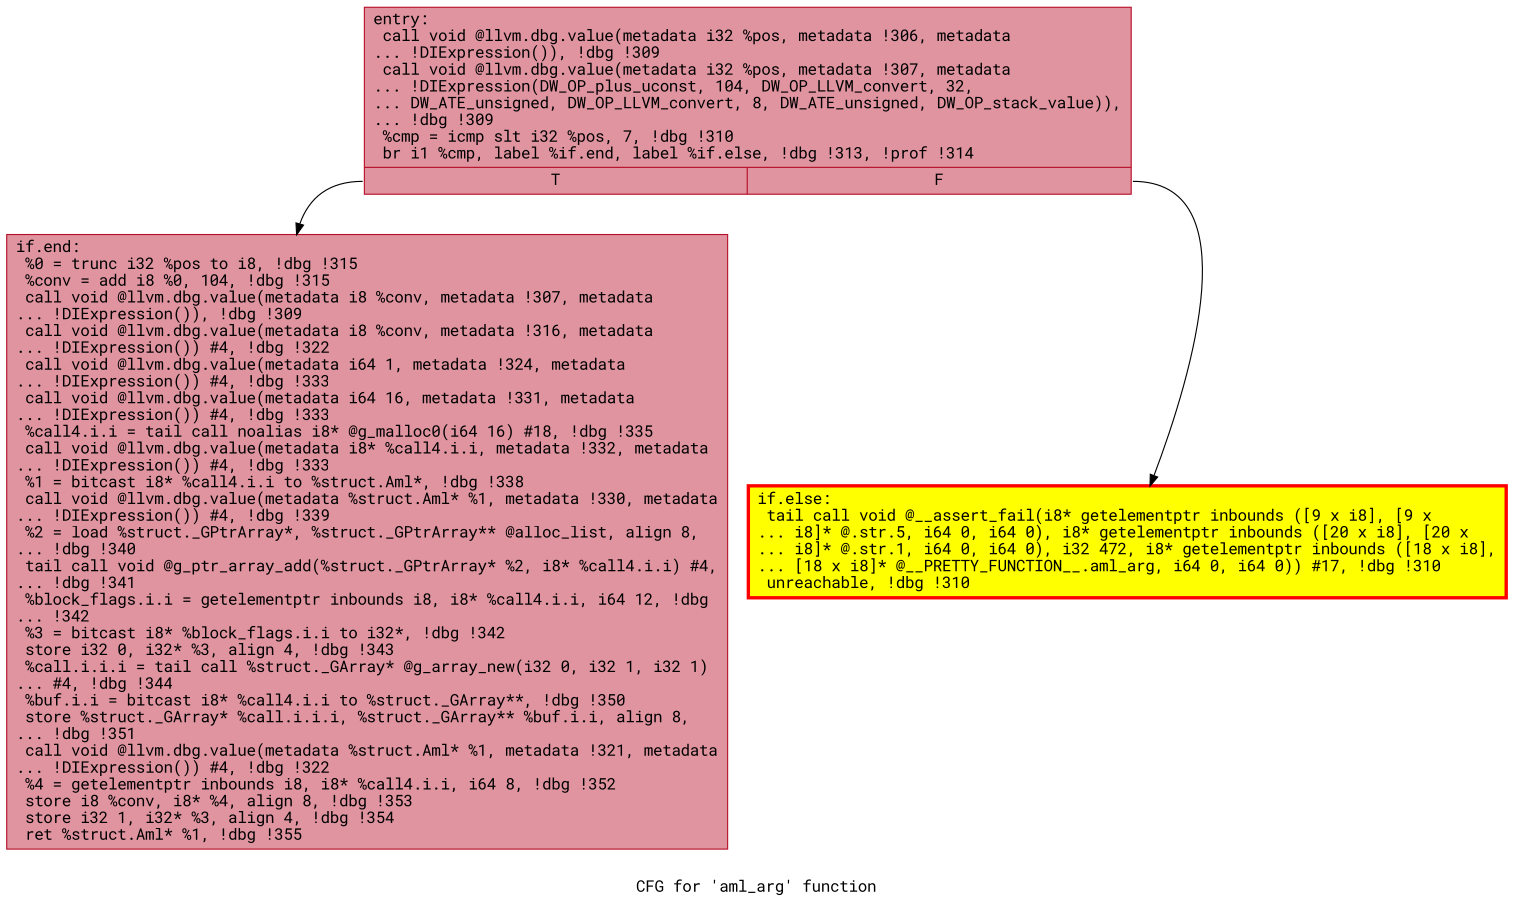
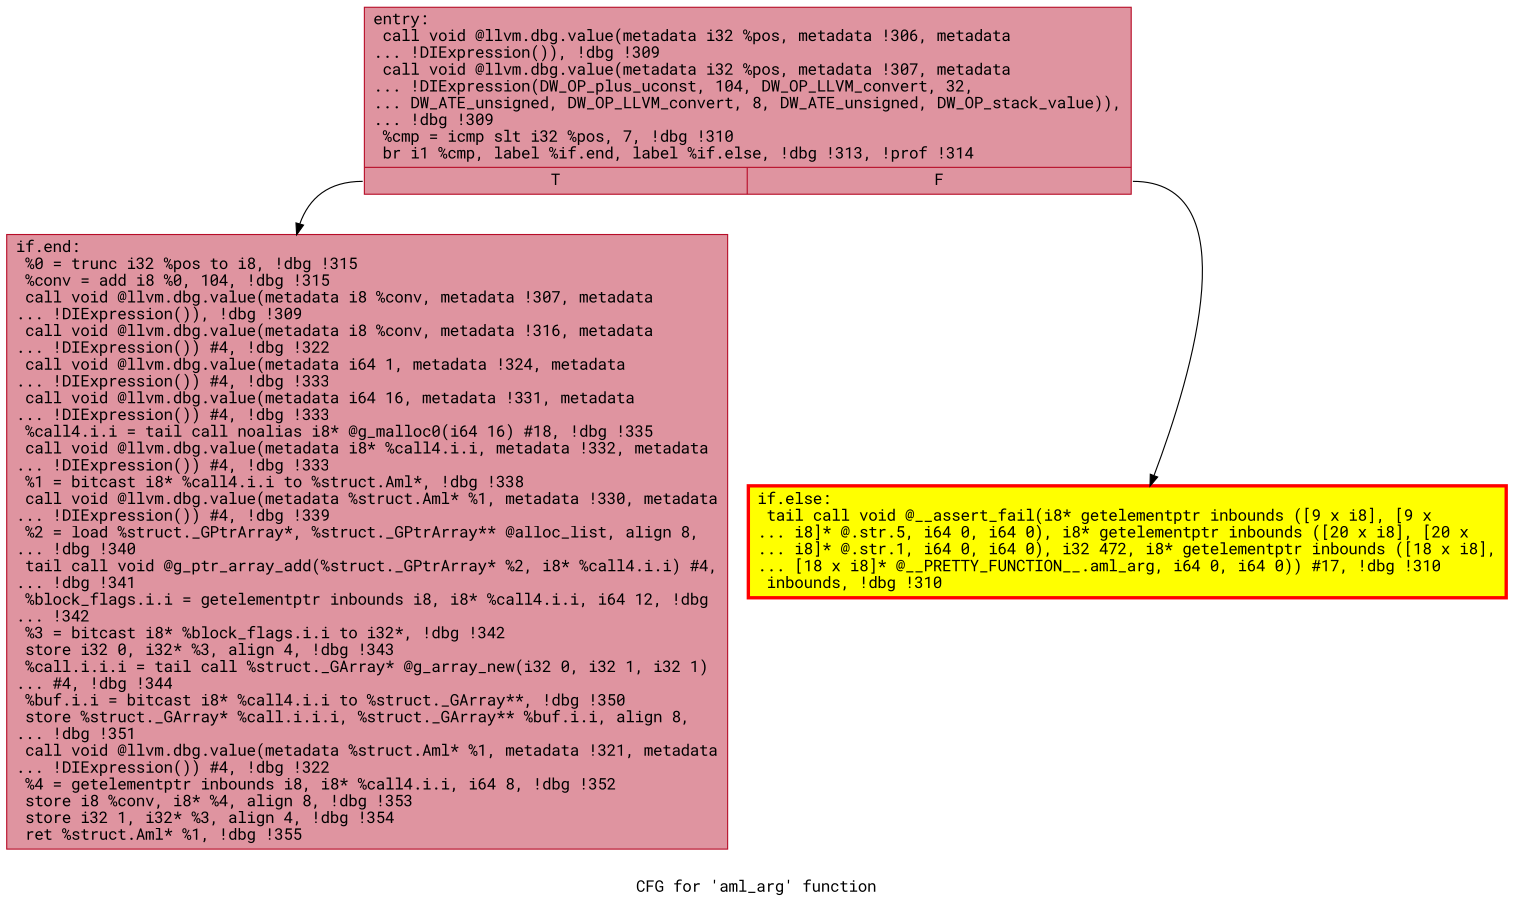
node "if.else:": text "unreachable, !dbg !310" -> "inbounds, !dbg !310"
